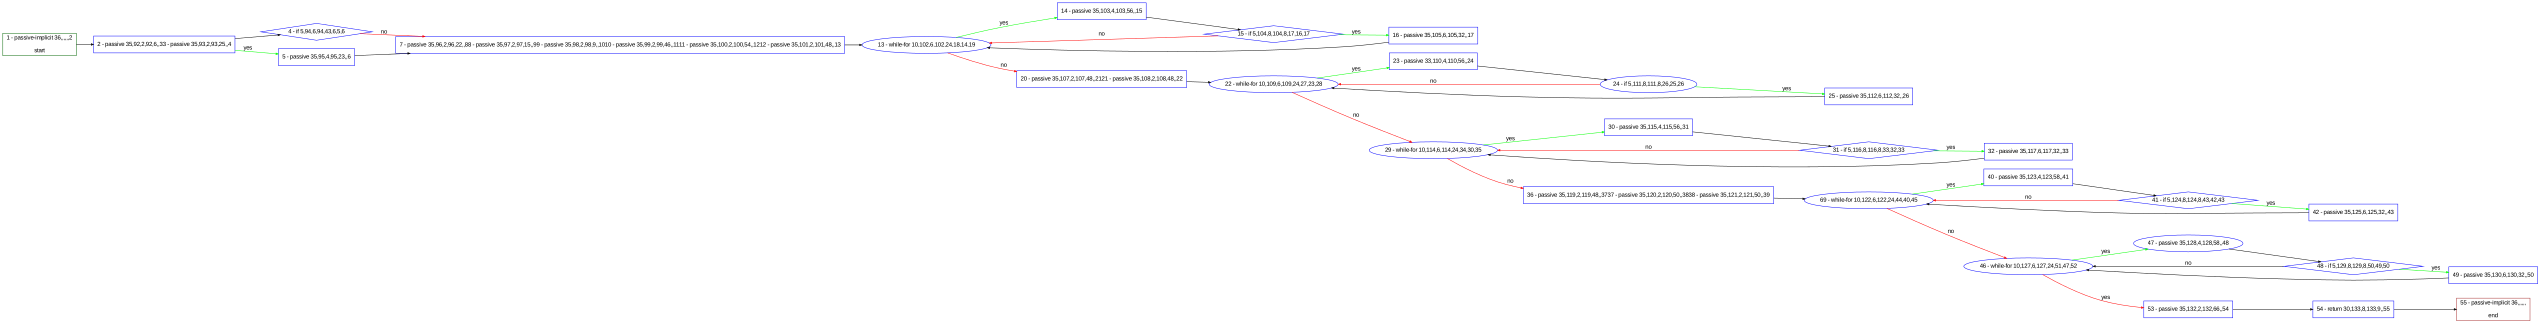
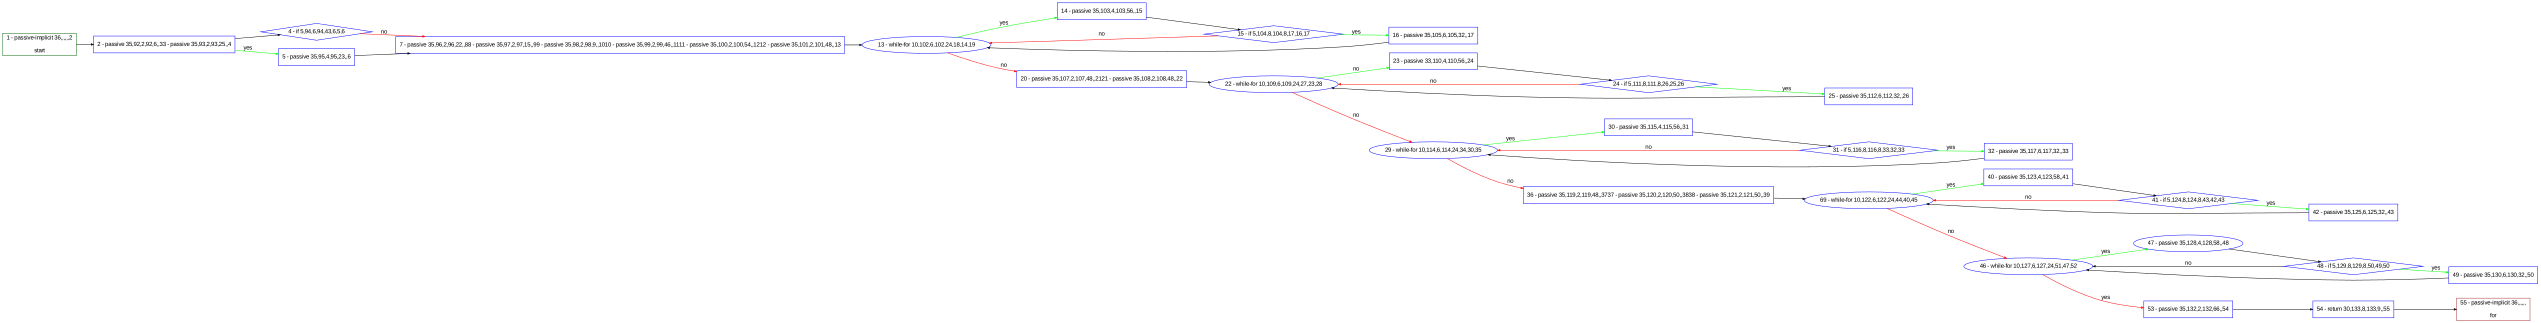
edge "22 - while-for 10,109,6,109,24,27,23,28" -> "23 - passive 33,110,4,110,56,,24": label "yes" -> "no"
node "24 - if 5,111,8,111,8,26,25,26": shape ellipse -> diamond
node "55 - passive-implicit 36,,,,,, end": label "55 - passive-implicit 36,,,,,, end" -> "55 - passive-implicit 36,,,,,, for"
